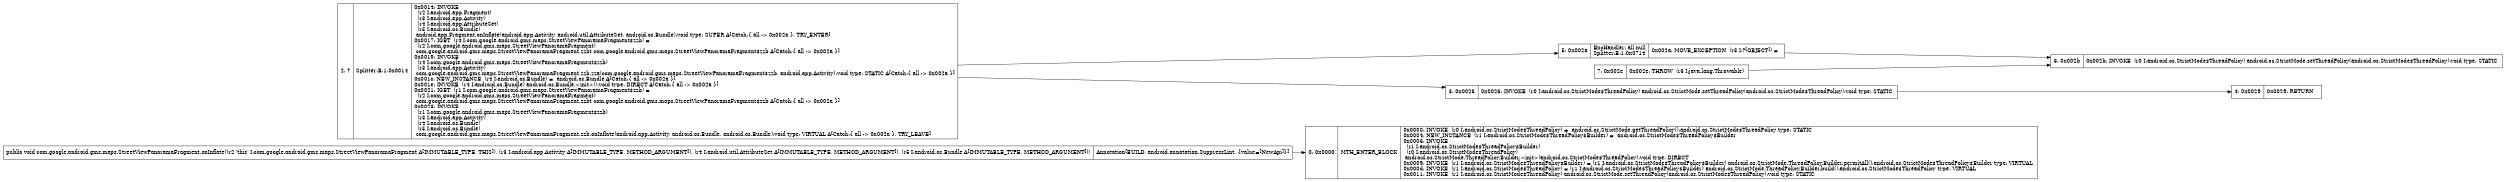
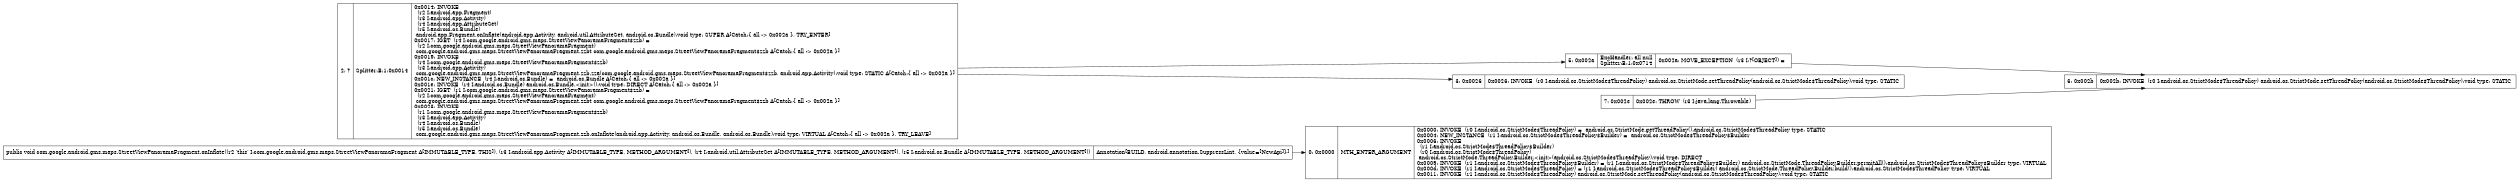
node "4: 0x0029": removed
node "0: 0x0000": text "MTH_ENTER_BLOCK" -> "MTH_ENTER_ARGUMENT"
